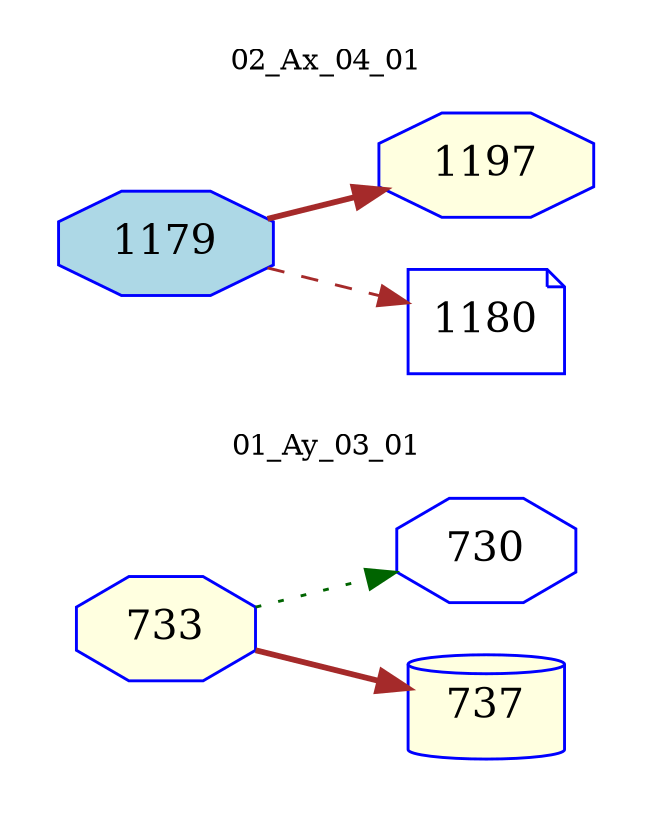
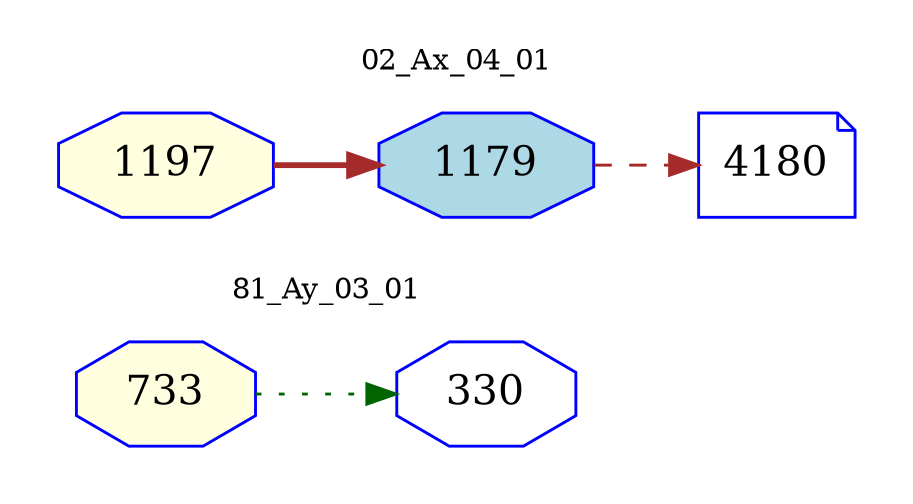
edge "1179" -> "1197": reversed
node "1180": label "1180" -> "4180"
cluster "01_Ay_03_01": label "01_Ay_03_01" -> "81_Ay_03_01"
node "730": label "730" -> "330"
node "737": removed
